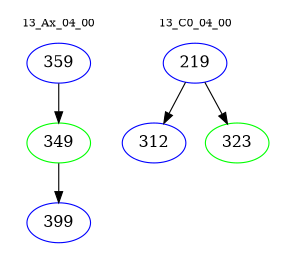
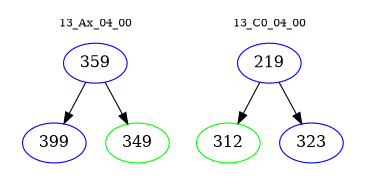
node "312": color blue -> green
node "323": color green -> blue
edge "349" -> "399": now "359" -> "399"
